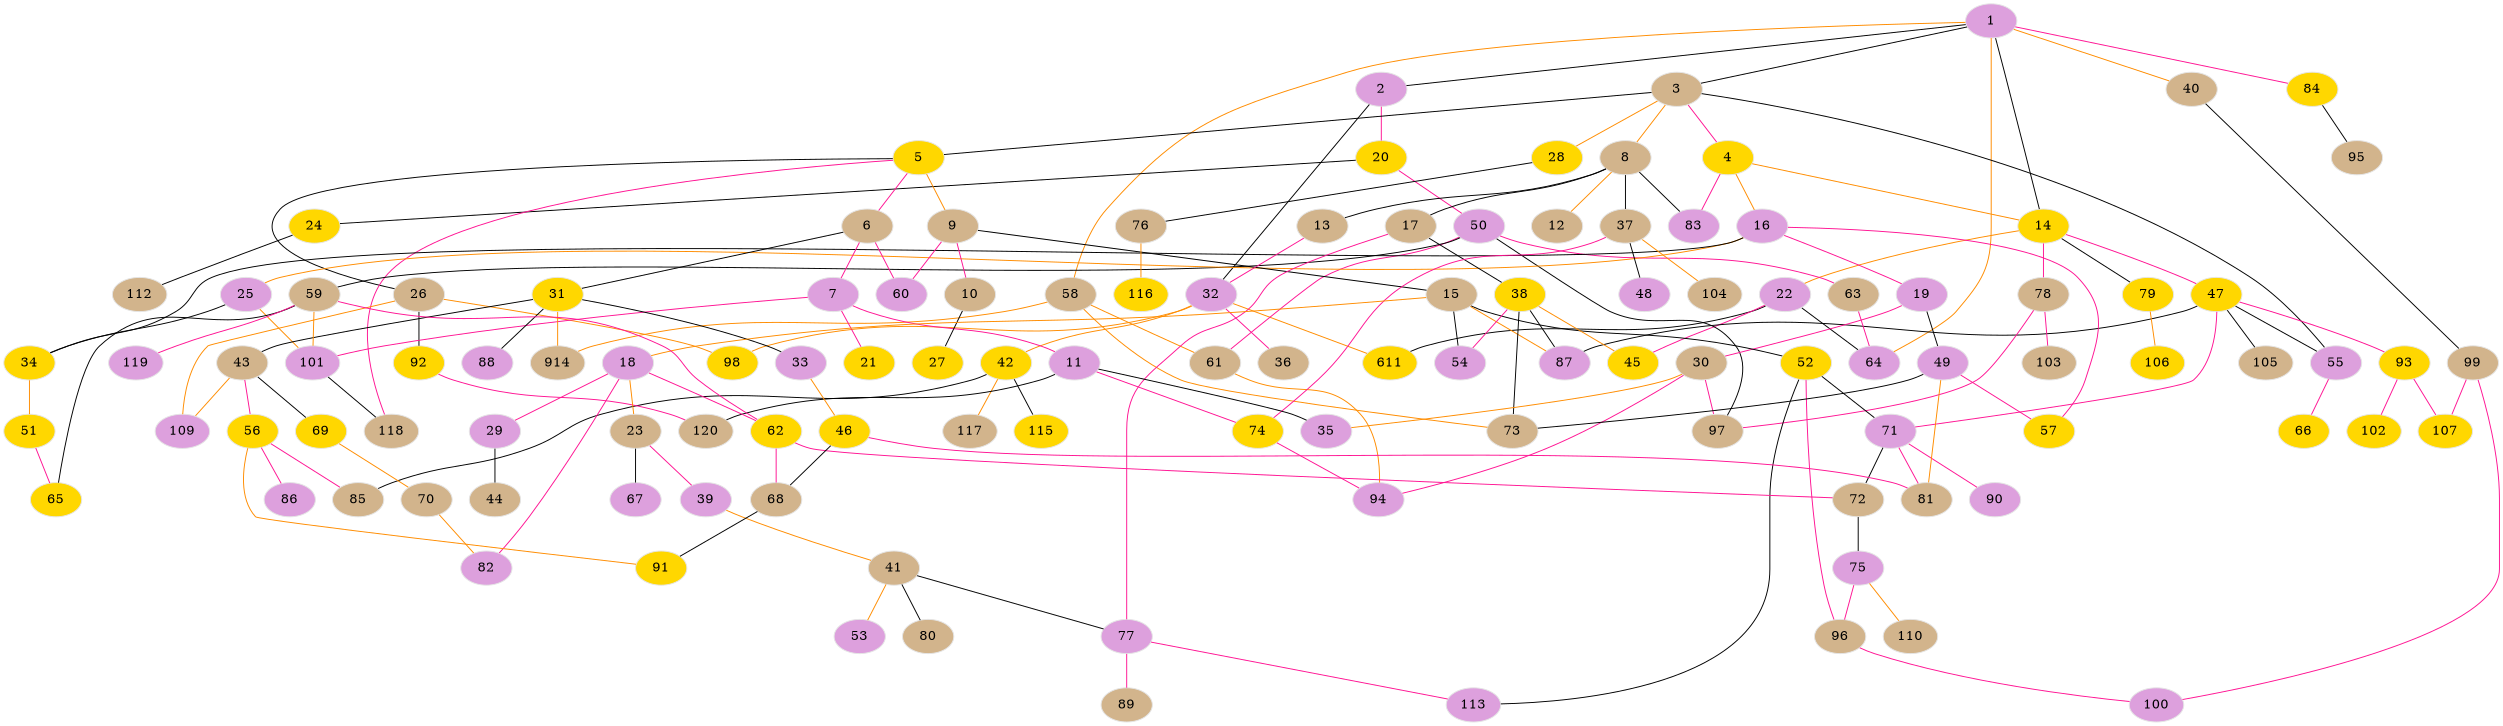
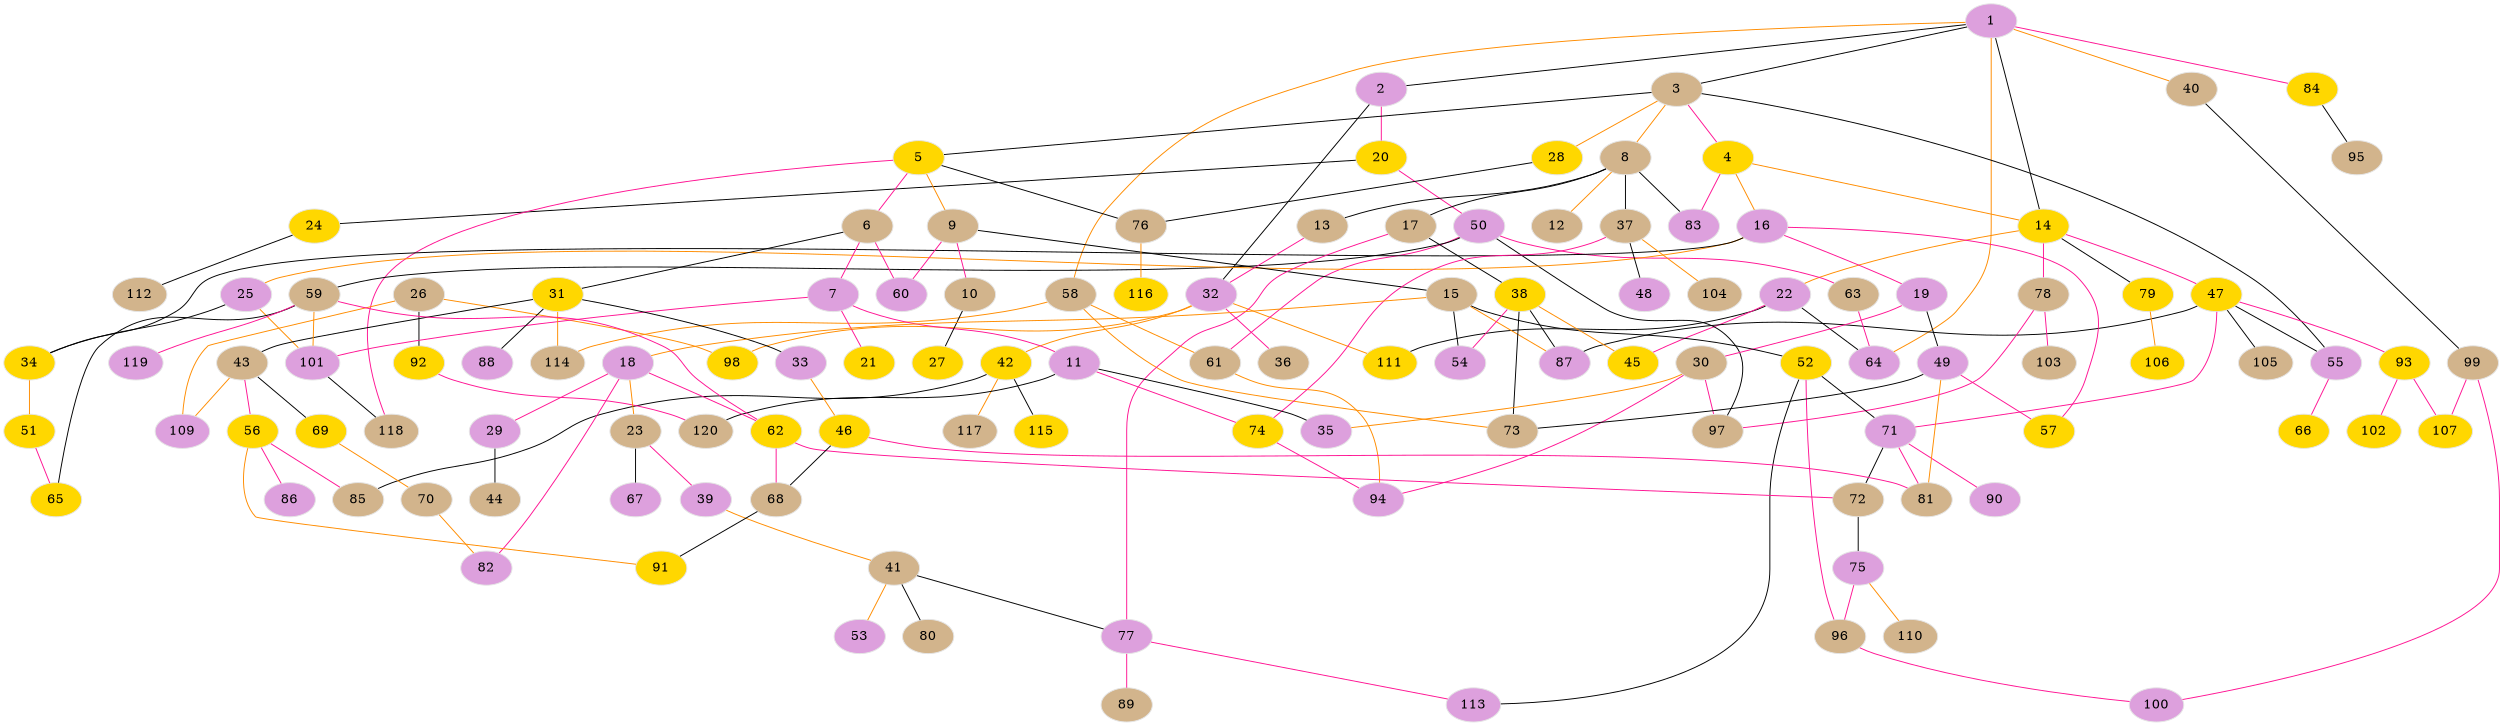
edge "5" -- "26": now "5" -- "76"
node "914": label "914" -> "114"
node "611": label "611" -> "111"
